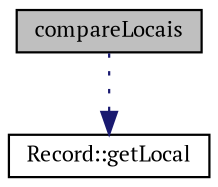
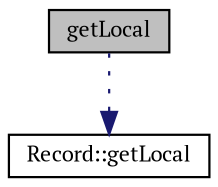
node "compareLocais": label "compareLocais" -> "getLocal"
